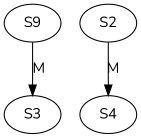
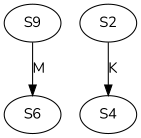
edge "S2" -> "S4": label "M" -> "K"
node "S3": label "S3" -> "S6"
